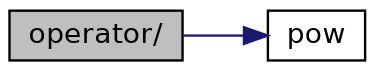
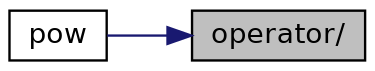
edge "operator/" -> "pow": reversed
